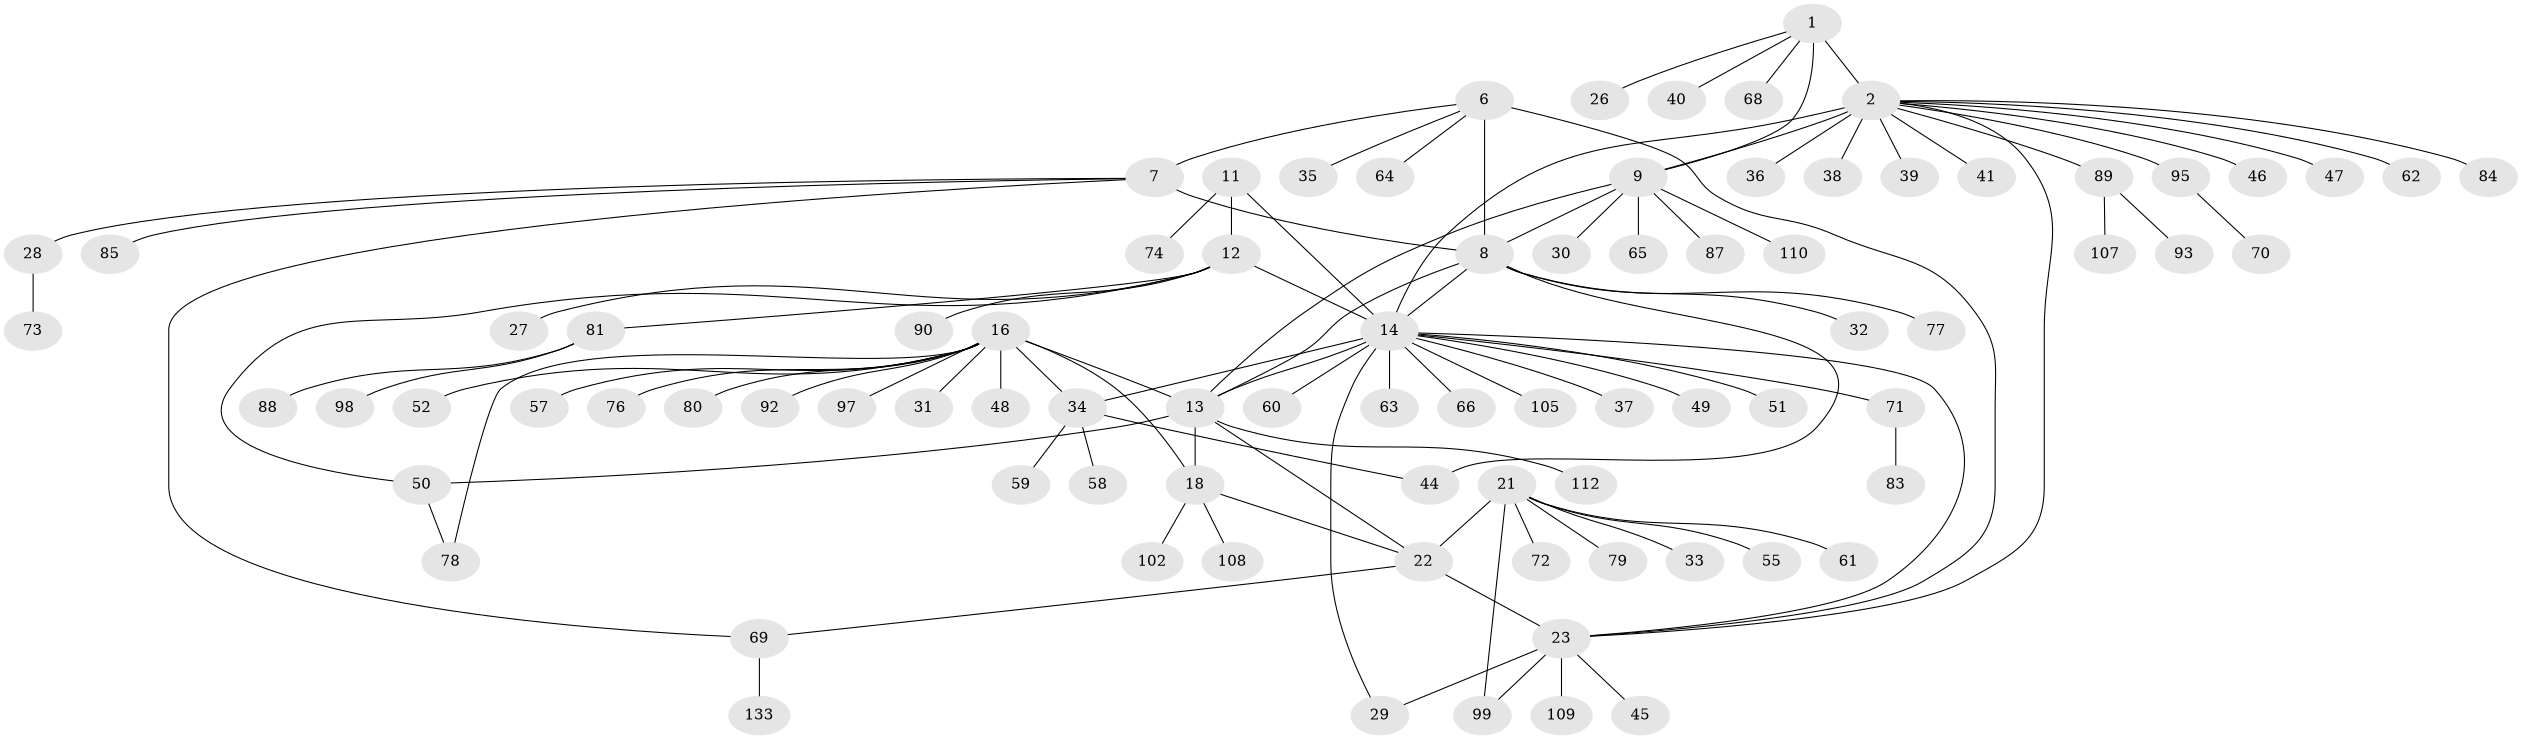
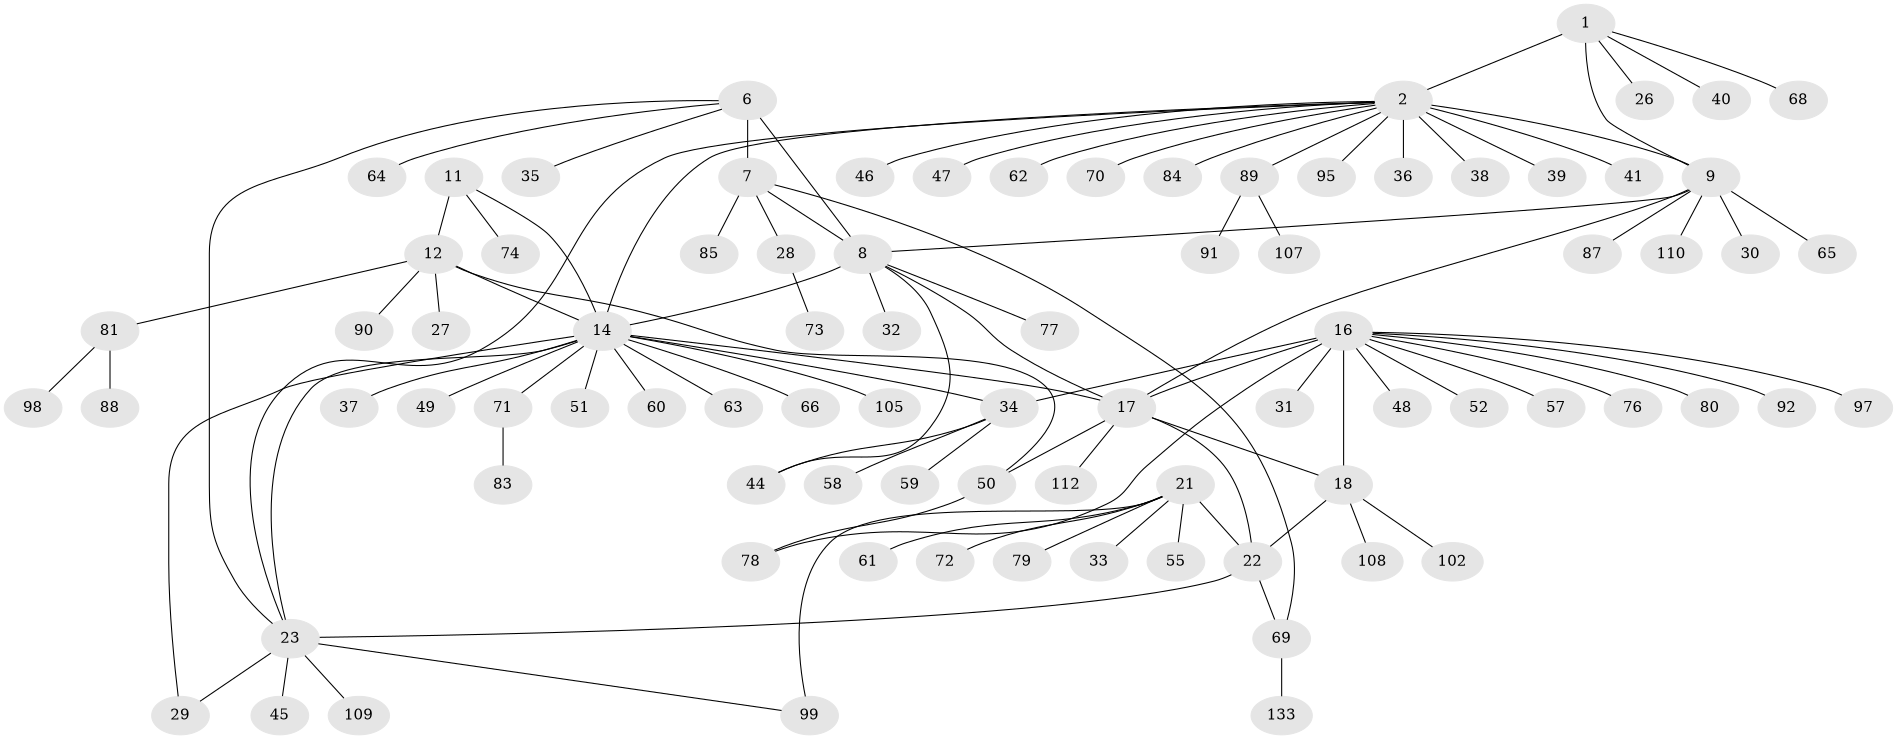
edge "95" -- "70": now "2" -- "70"
node "93": label "93" -> "91"
node "13": label "13" -> "17"
